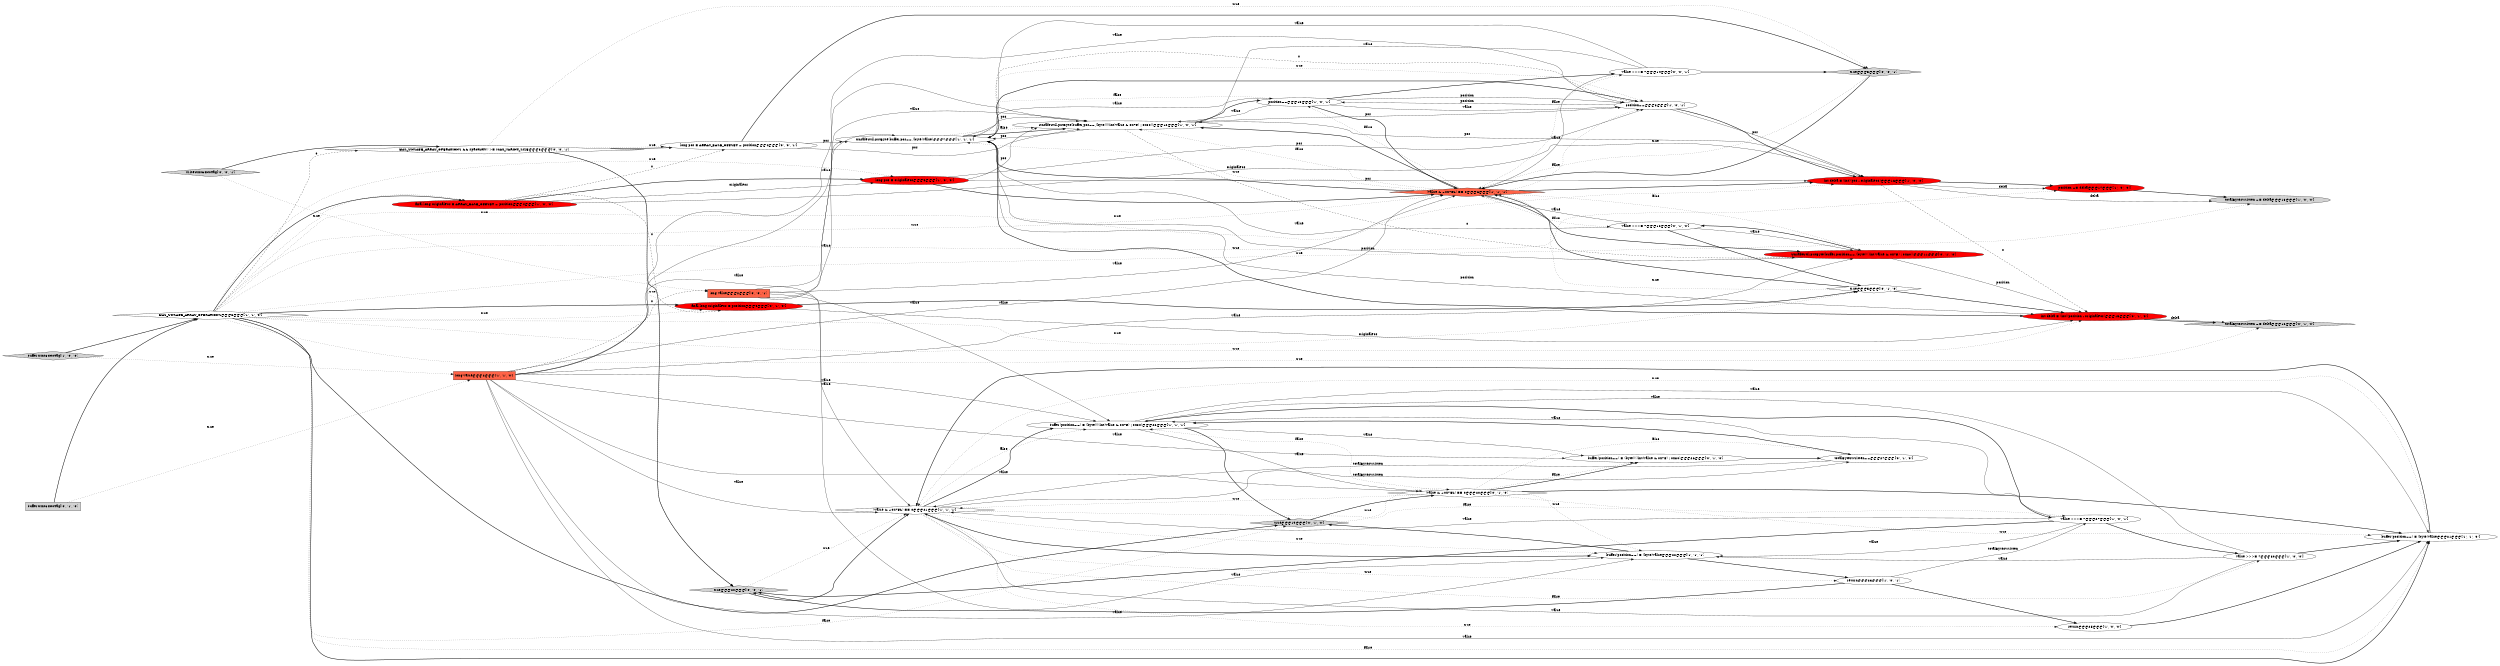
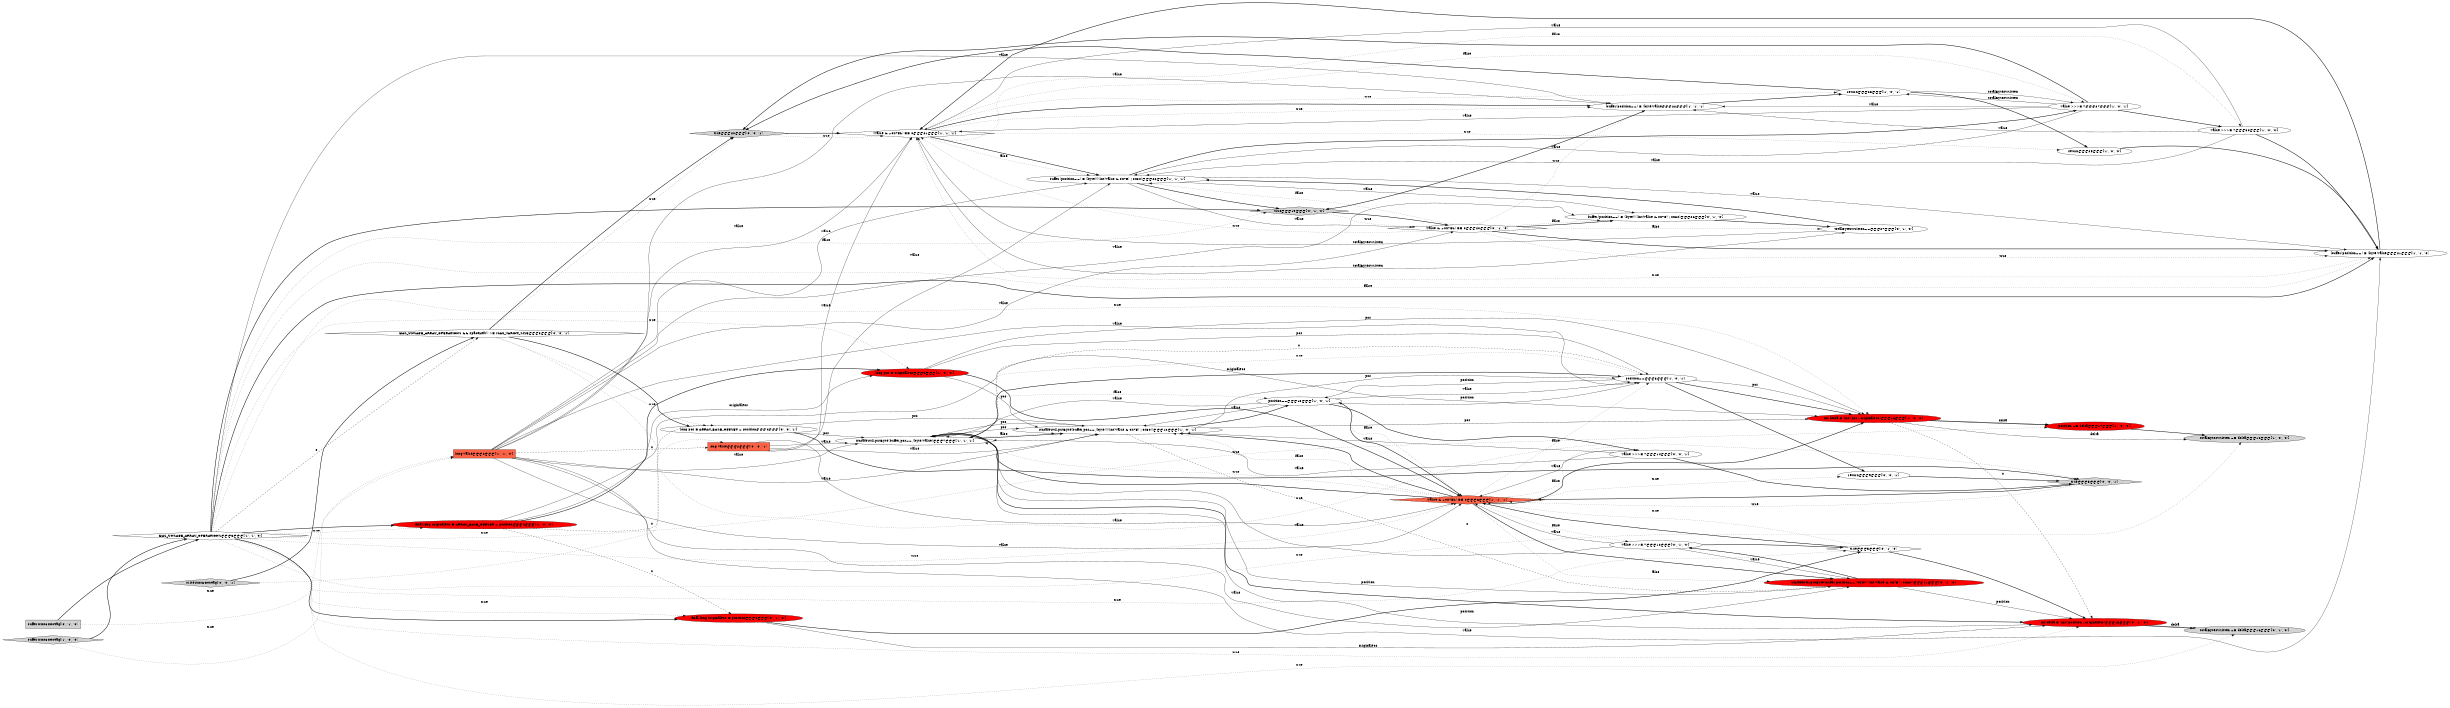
edge "value >>>= 7@@@27@@@['1', '0', '1']" -> "return@@@23@@@['1', '0', '1']": added, label "totalBytesWritten"
node "totalBytesWritten += delta@@@16@@@['0', '1', '0']": shape diamond -> ellipse
node "return@@@9@@@['0', '0', '1']": added
edge "long value@@@2@@@['0', '0', '1']" -> "buffer(position++( = (byte)value@@@22@@@['1', '1', '1']": now "HAS_UNSAFE_ARRAY_OPERATIONS@@@3@@@['1', '1', '0']" -> "buffer(position++( = (byte)value@@@22@@@['1', '1', '1']"
